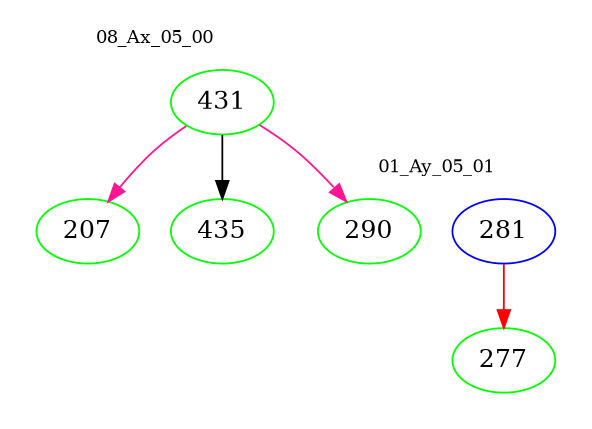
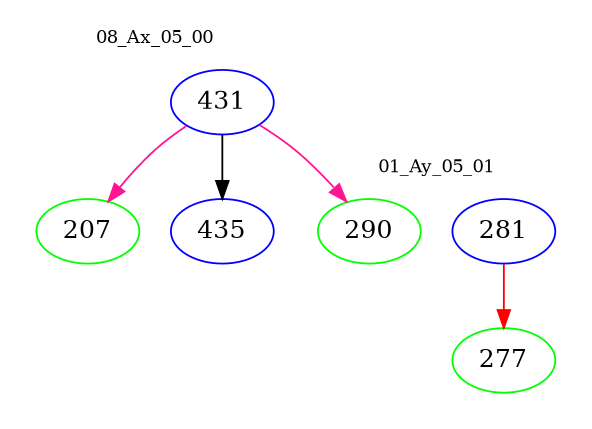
node "431": color green -> blue
node "435": color green -> blue
